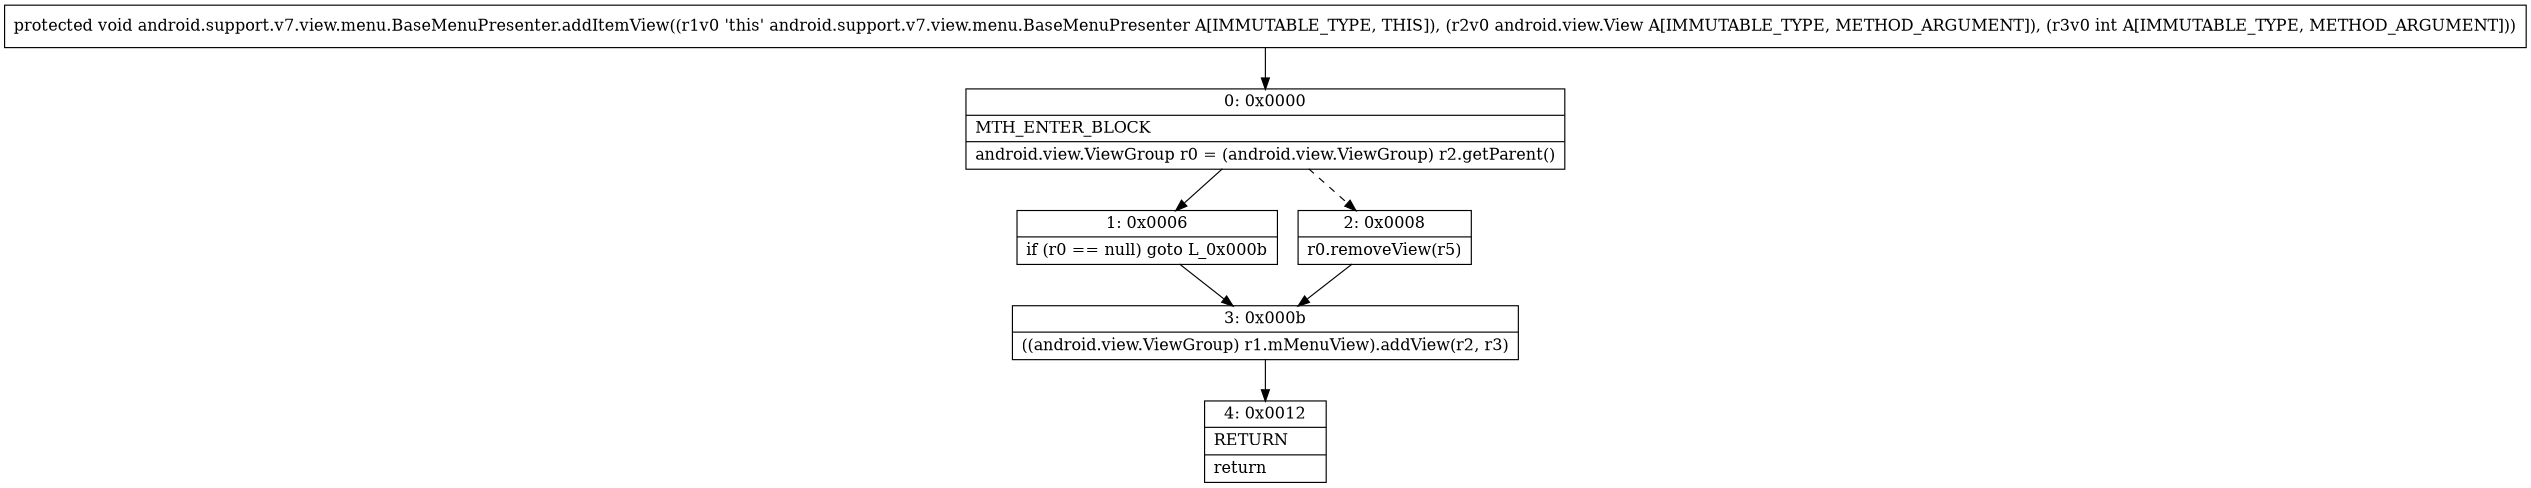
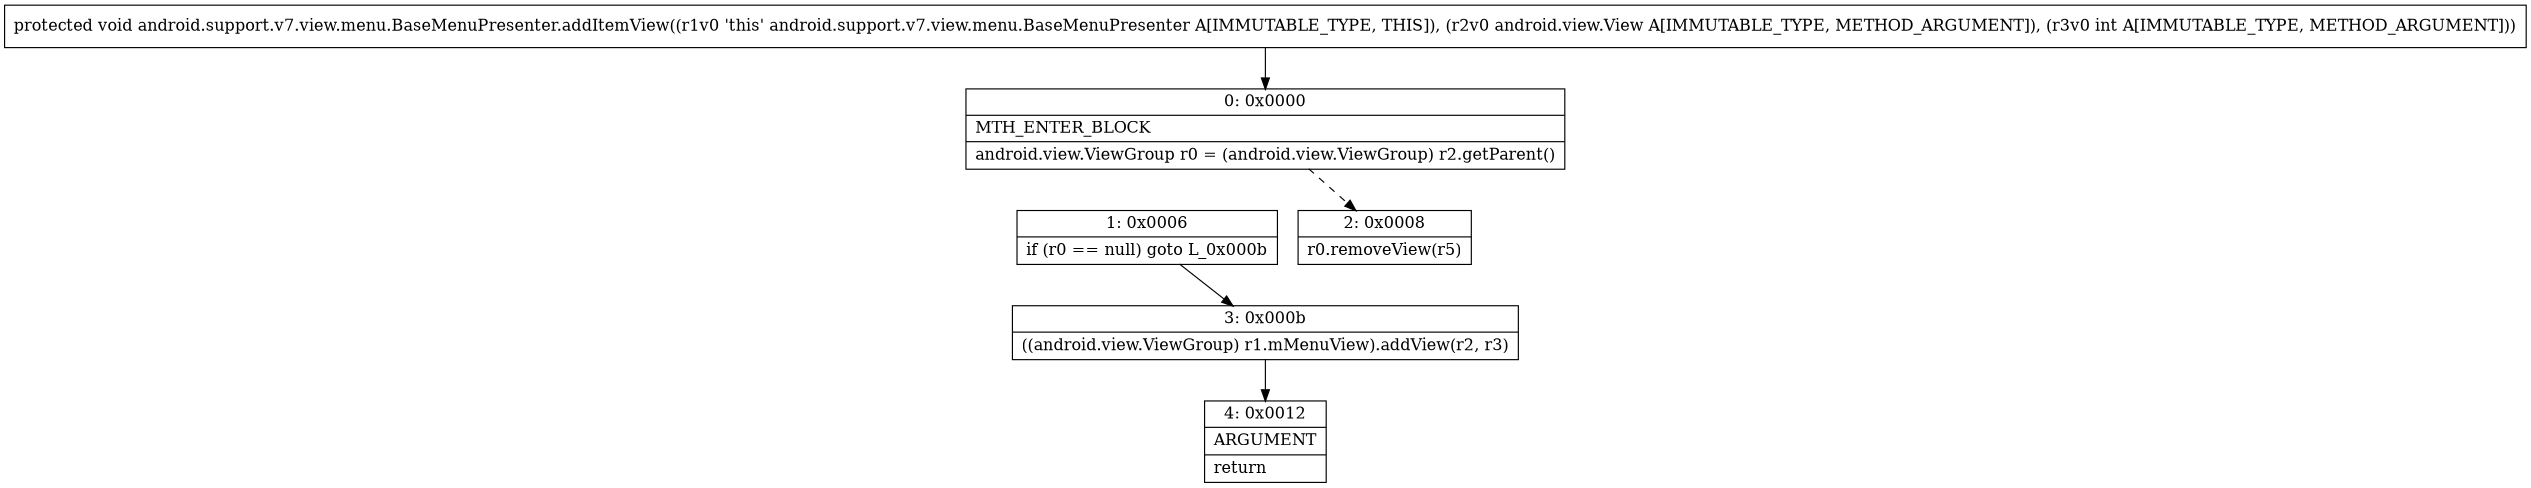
edge "0: 0x0000" -> "1: 0x0006": removed
edge "2: 0x0008" -> "3: 0x000b": removed
node "4: 0x0012": text "RETURN" -> "ARGUMENT"
